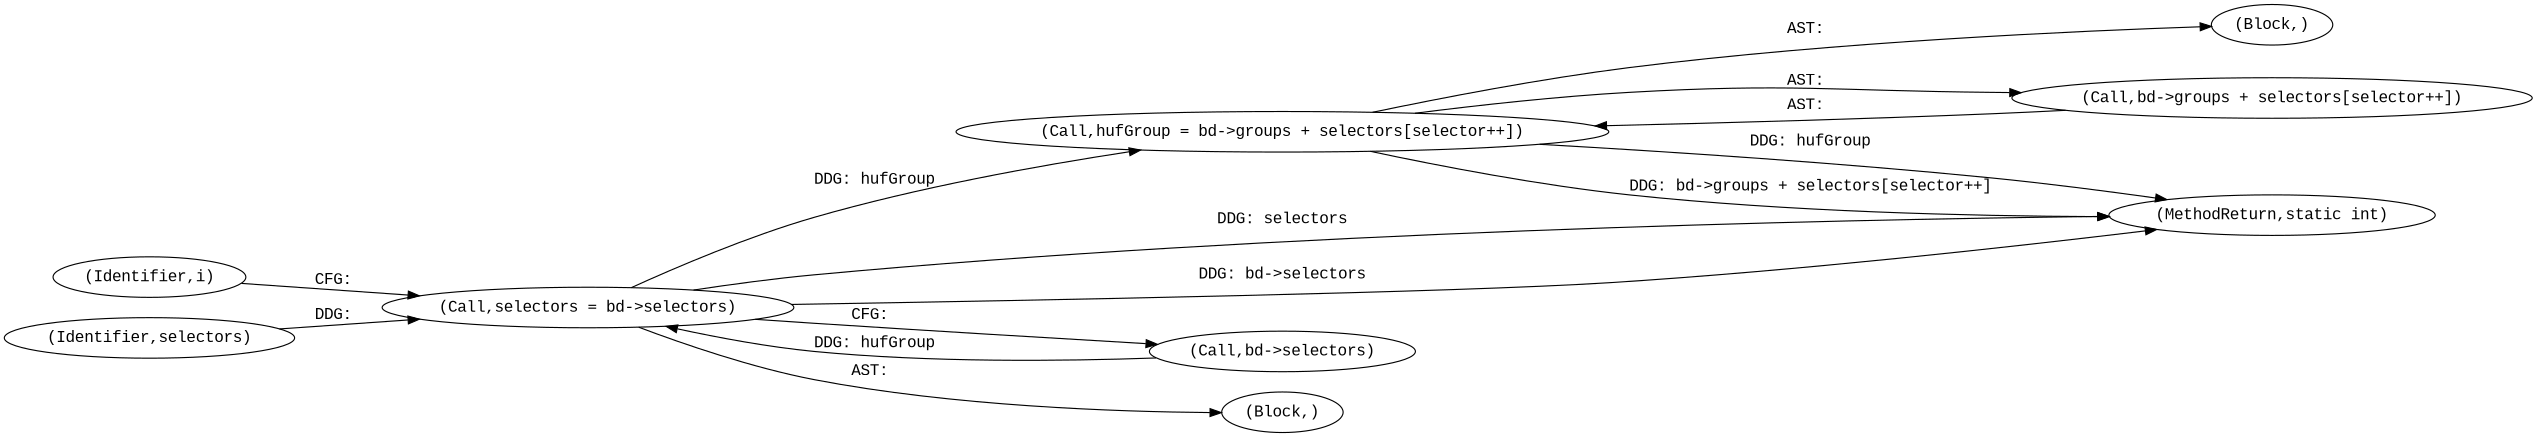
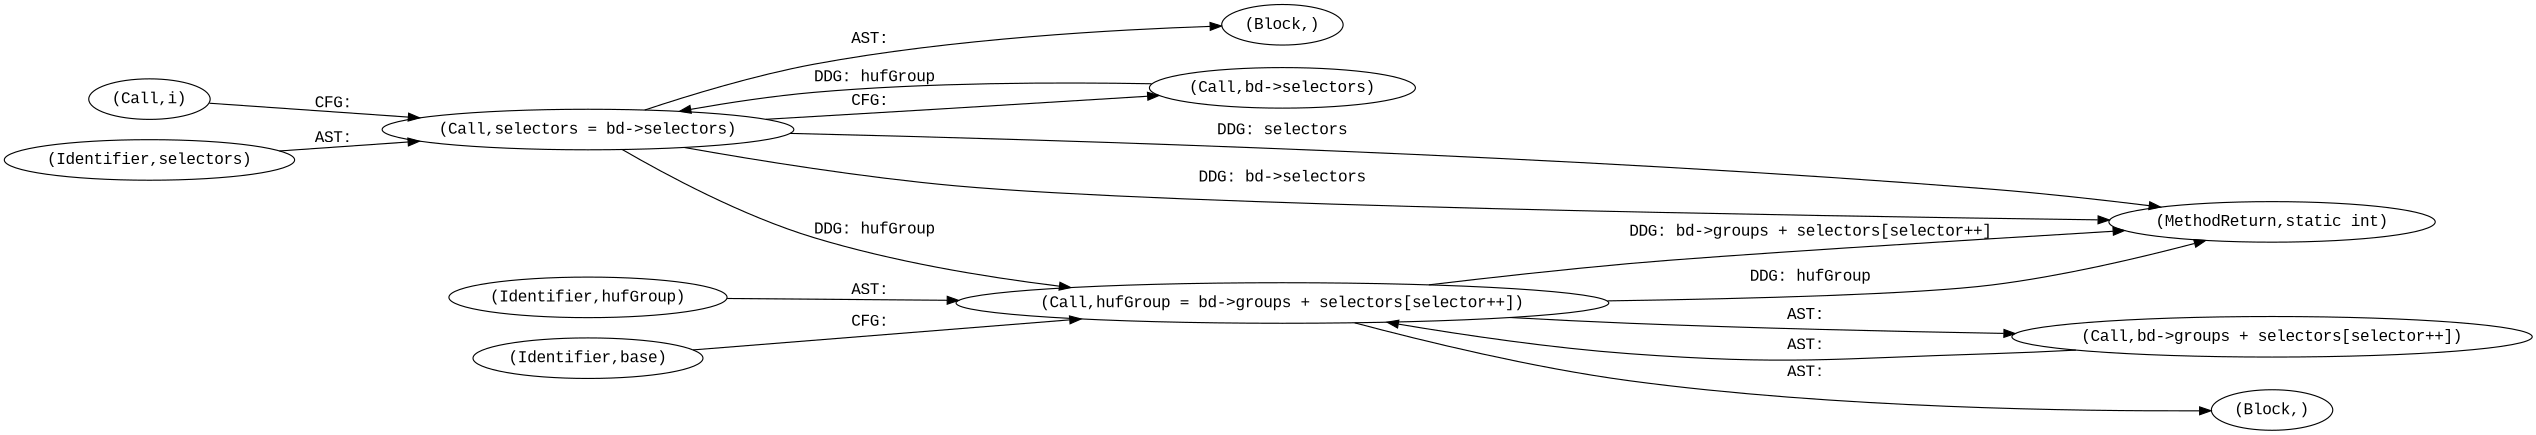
node "(Identifier,i)": label "(Identifier,i)" -> "(Call,i)"
node "(Identifier,hufGroup)": added
edge "(Identifier,selectors)" -> "(Call,selectors = bd->selectors)": label "DDG: " -> "AST: "
node "(Identifier,base)": added
